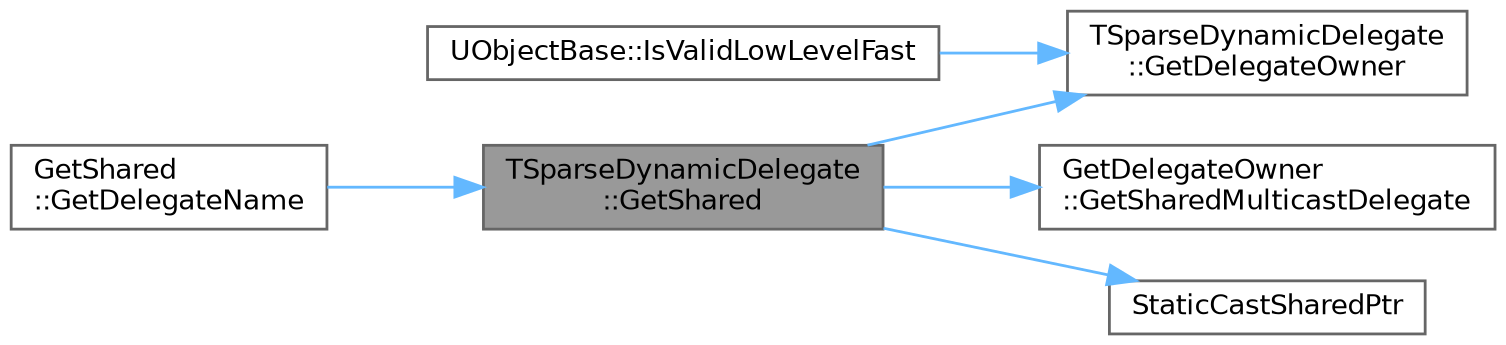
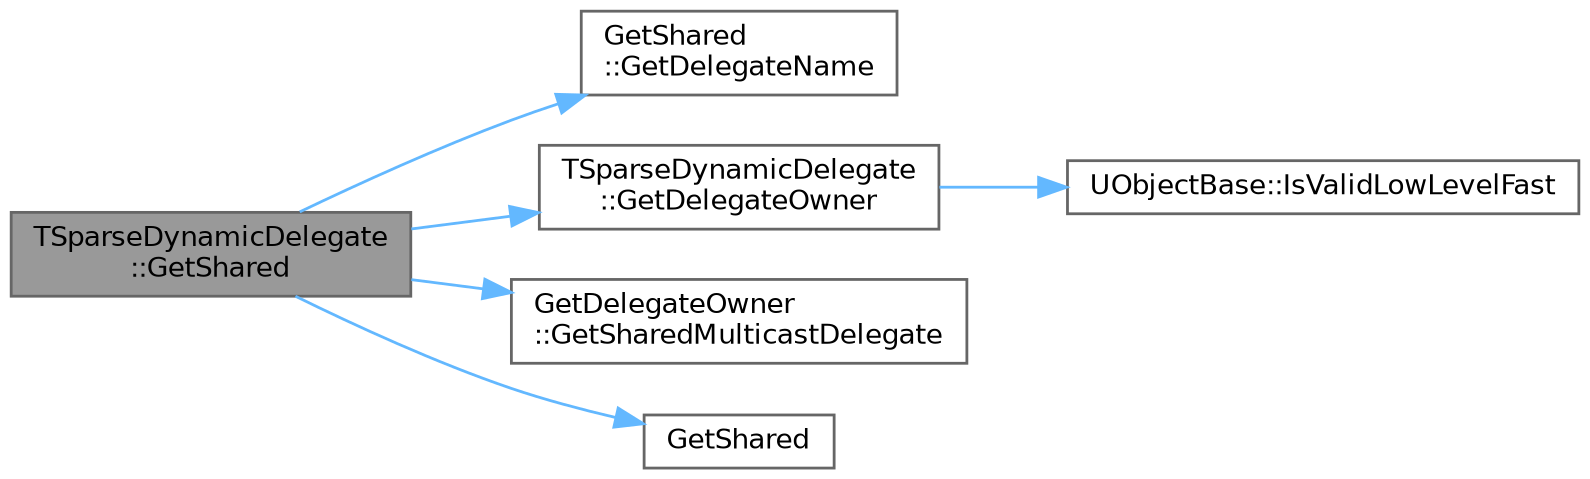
edge "UObjectBase::IsValidLowLevelFast" -> "TSparseDynamicDelegate ::GetDelegateOwner": reversed
edge "GetShared ::GetDelegateName" -> "TSparseDynamicDelegate ::GetShared": reversed
node "StaticCastSharedPtr": label "StaticCastSharedPtr" -> "GetShared"
